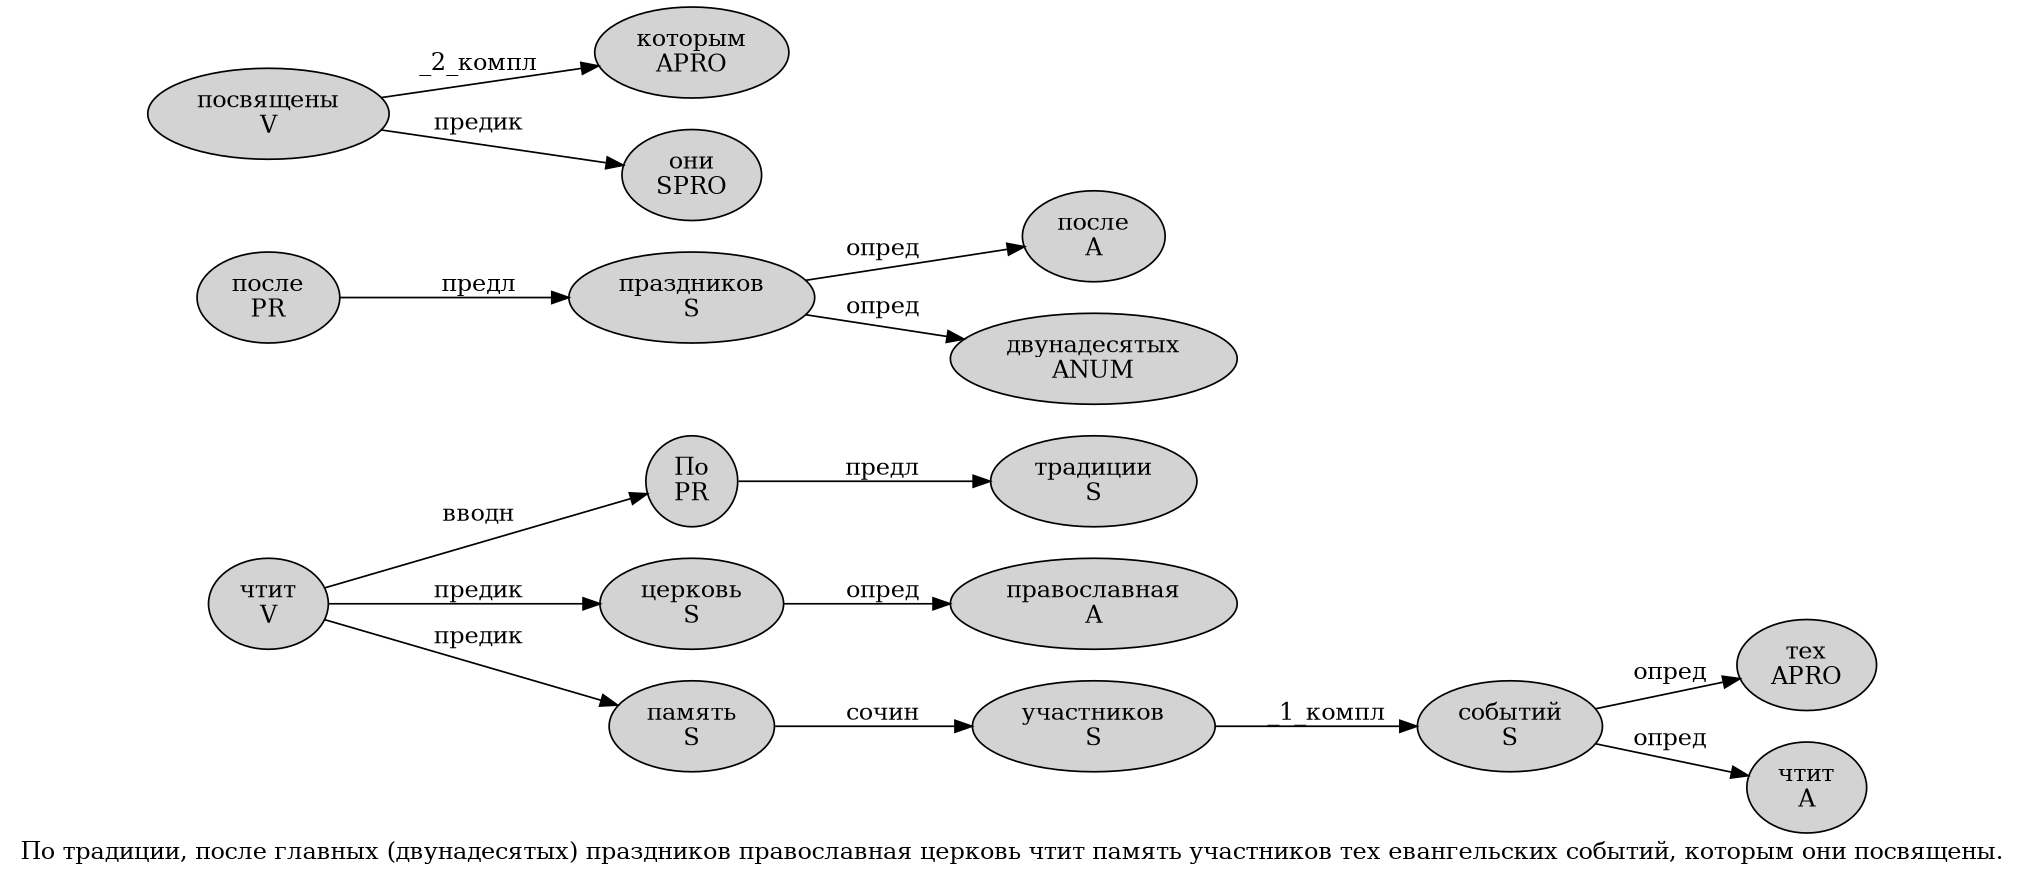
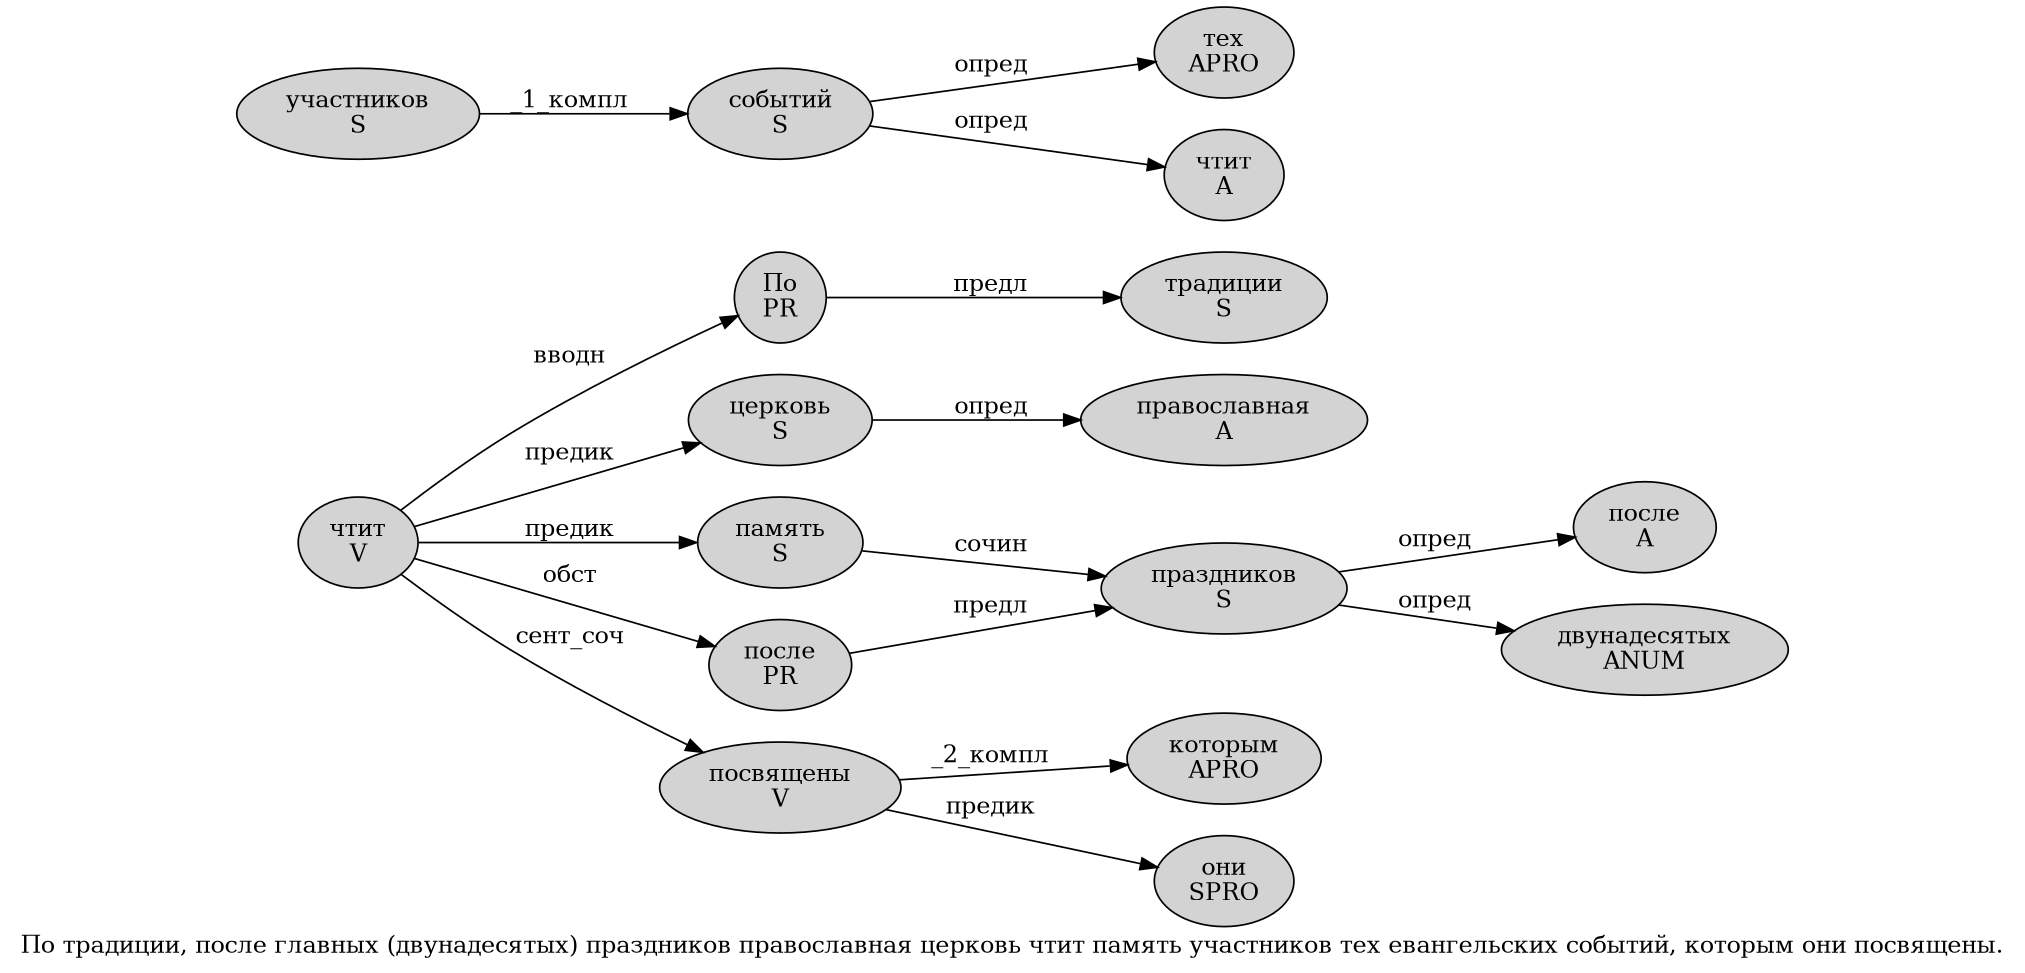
edge "чтит V" -> "после PR": added, label "обст"
edge "чтит V" -> "посвящены V": added, label "сент_соч"
edge "память S" -> "участников S": now "память S" -> "праздников S"
